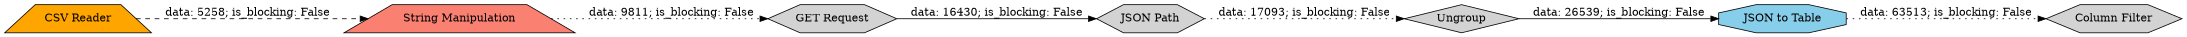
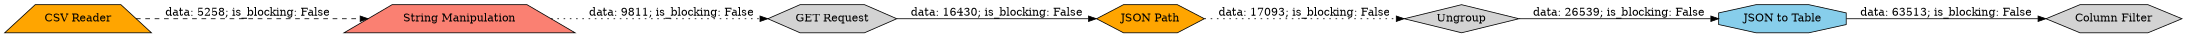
node "JSON Path": fillcolor lightgrey -> orange
edge "JSON to Table" -> "Column Filter": style dotted -> solid
